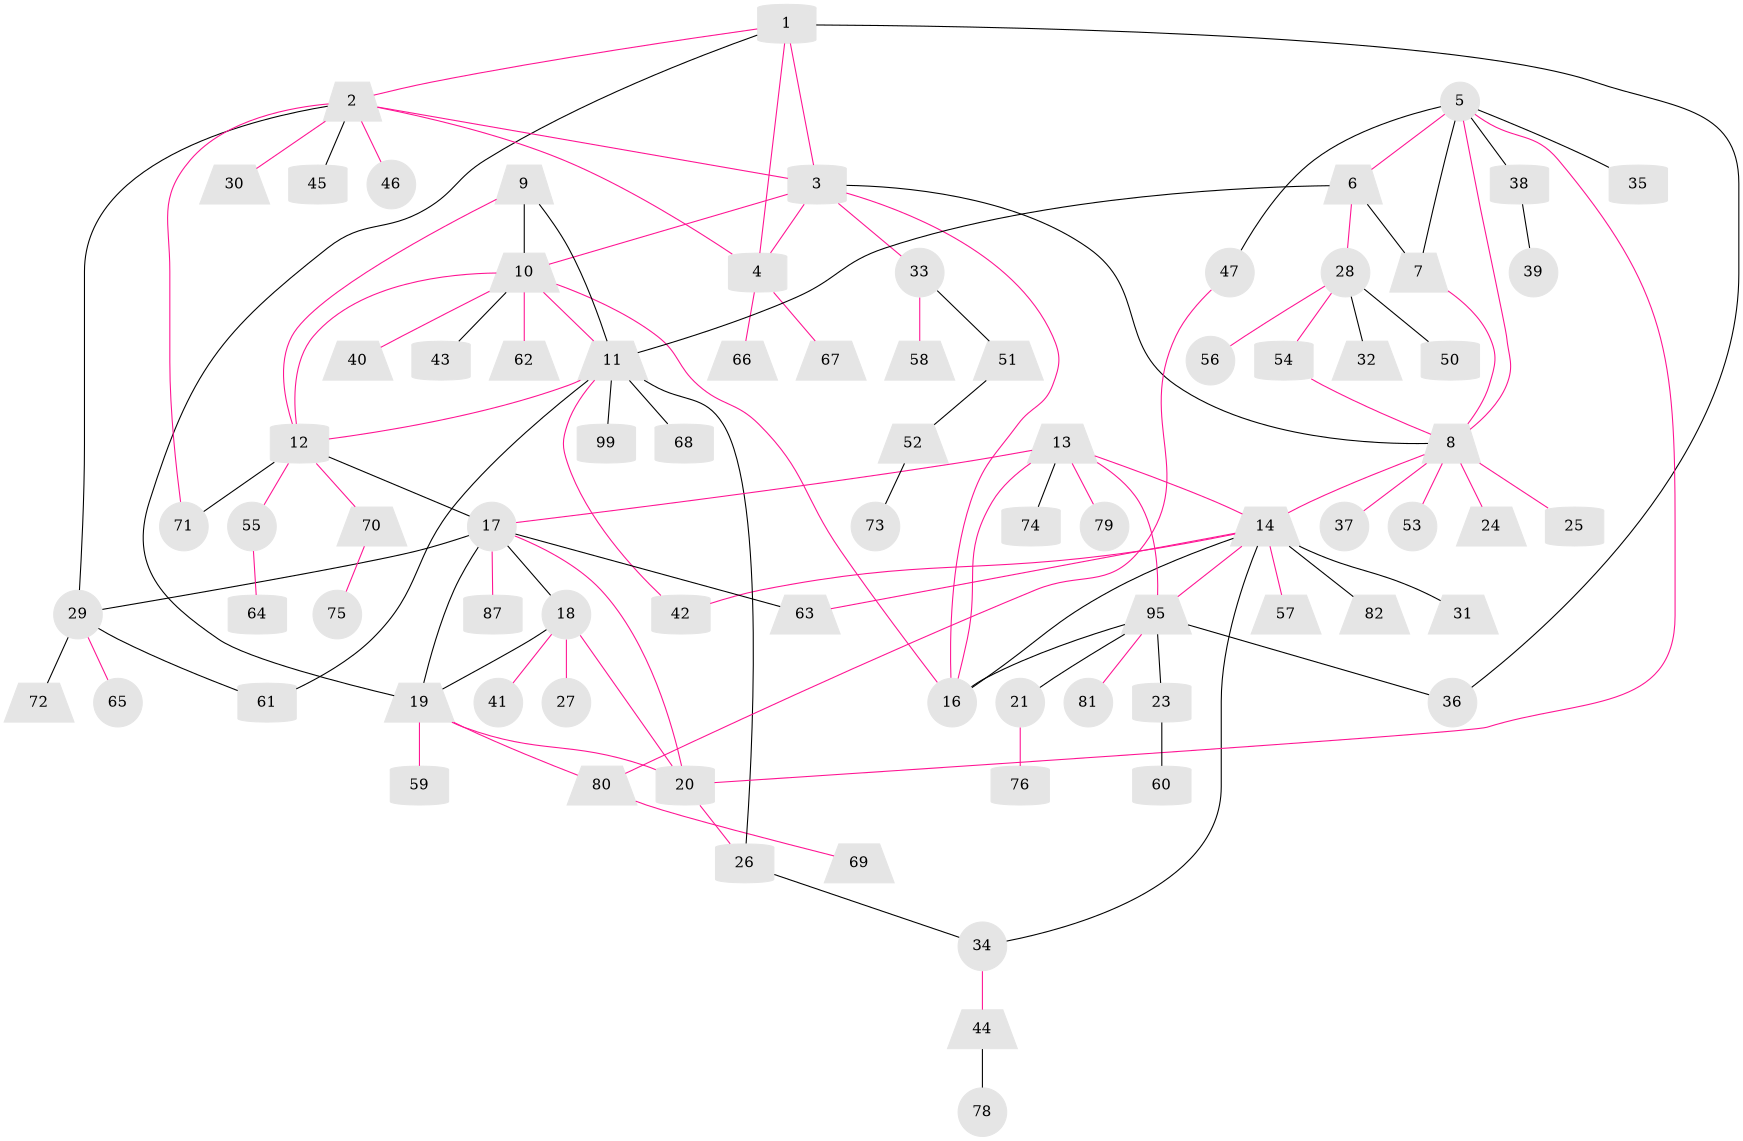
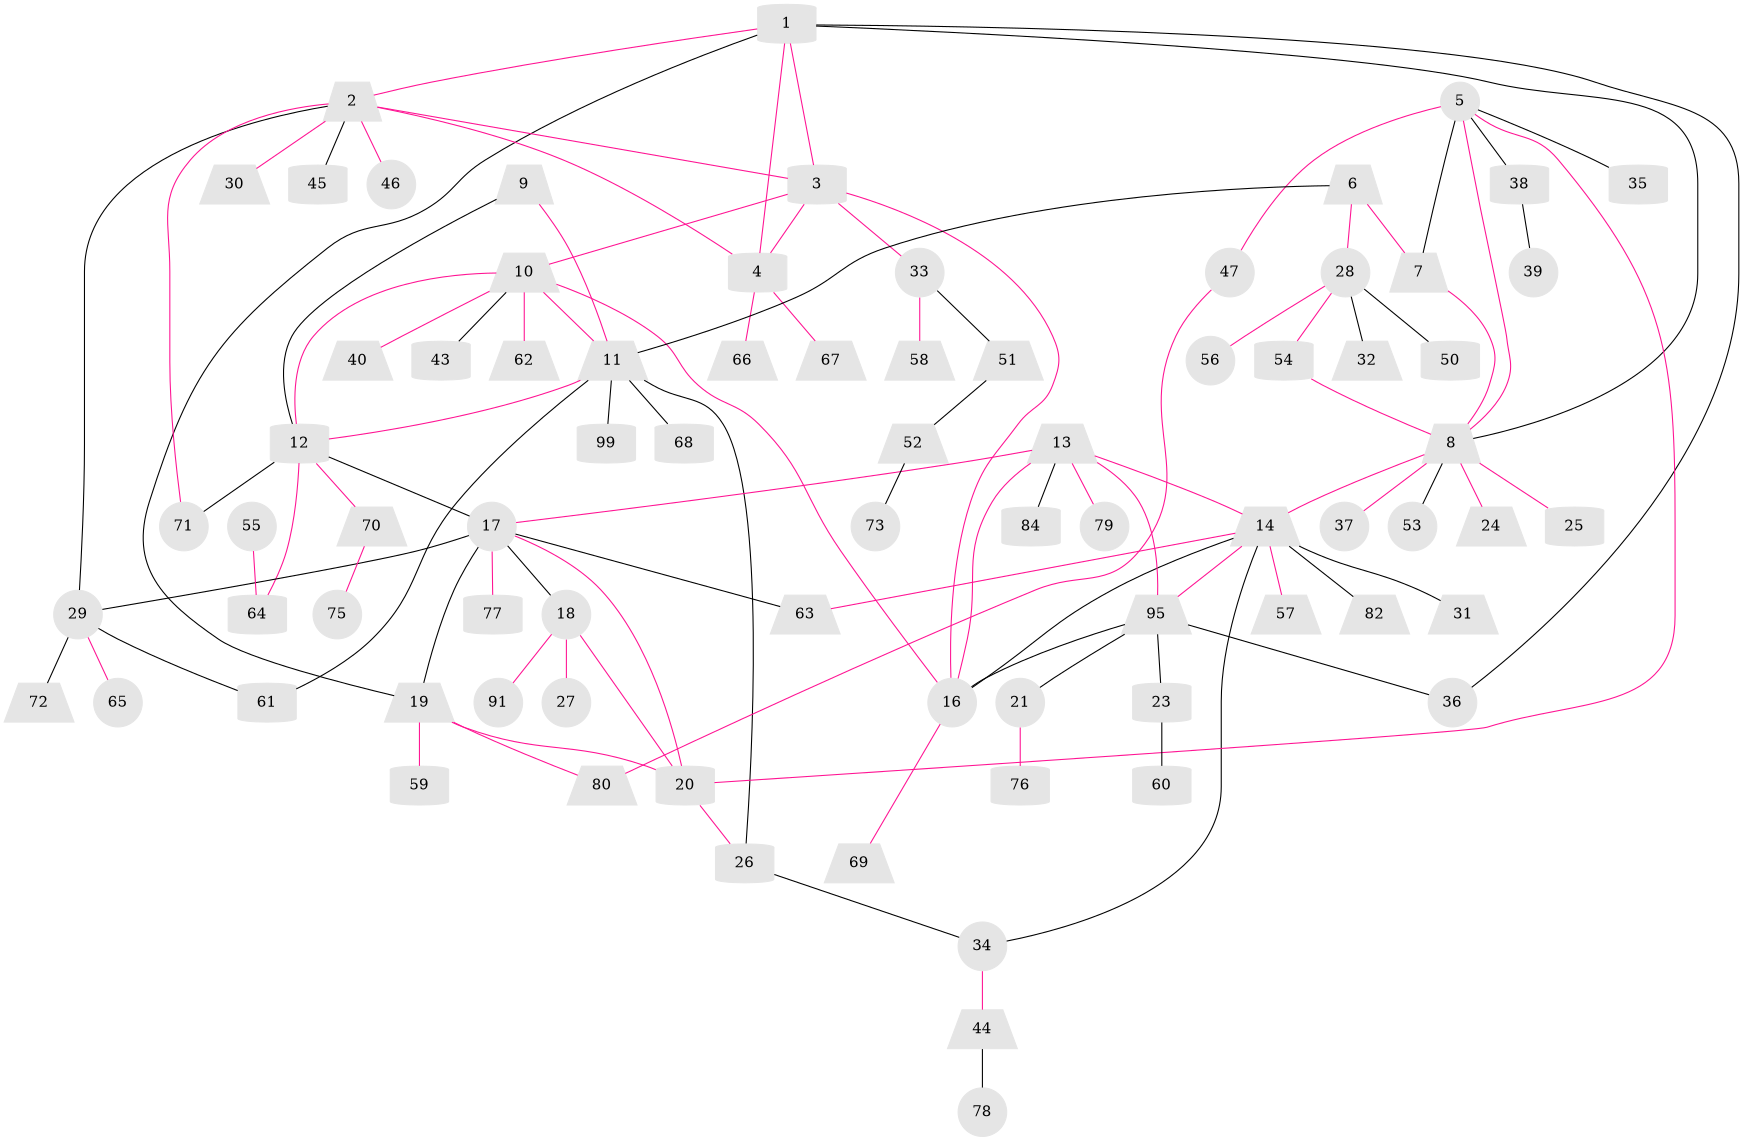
edge "5" -- "6": removed
edge "5" -- "47": color black -> deeppink
edge "9" -- "10": removed
edge "6" -- "7": color black -> deeppink
edge "9" -- "11": color black -> deeppink
edge "9" -- "12": color deeppink -> black
edge "3" -- "8": now "1" -- "8"
edge "12" -- "55": now "12" -- "64"
edge "8" -- "53": color deeppink -> black
node "74": label "74" -> "84"
node "87": label "87" -> "77"
node "42": removed
edge "18" -- "19": removed
node "41": label "41" -> "91"
node "81": removed
edge "80" -- "69": now "16" -- "69"
